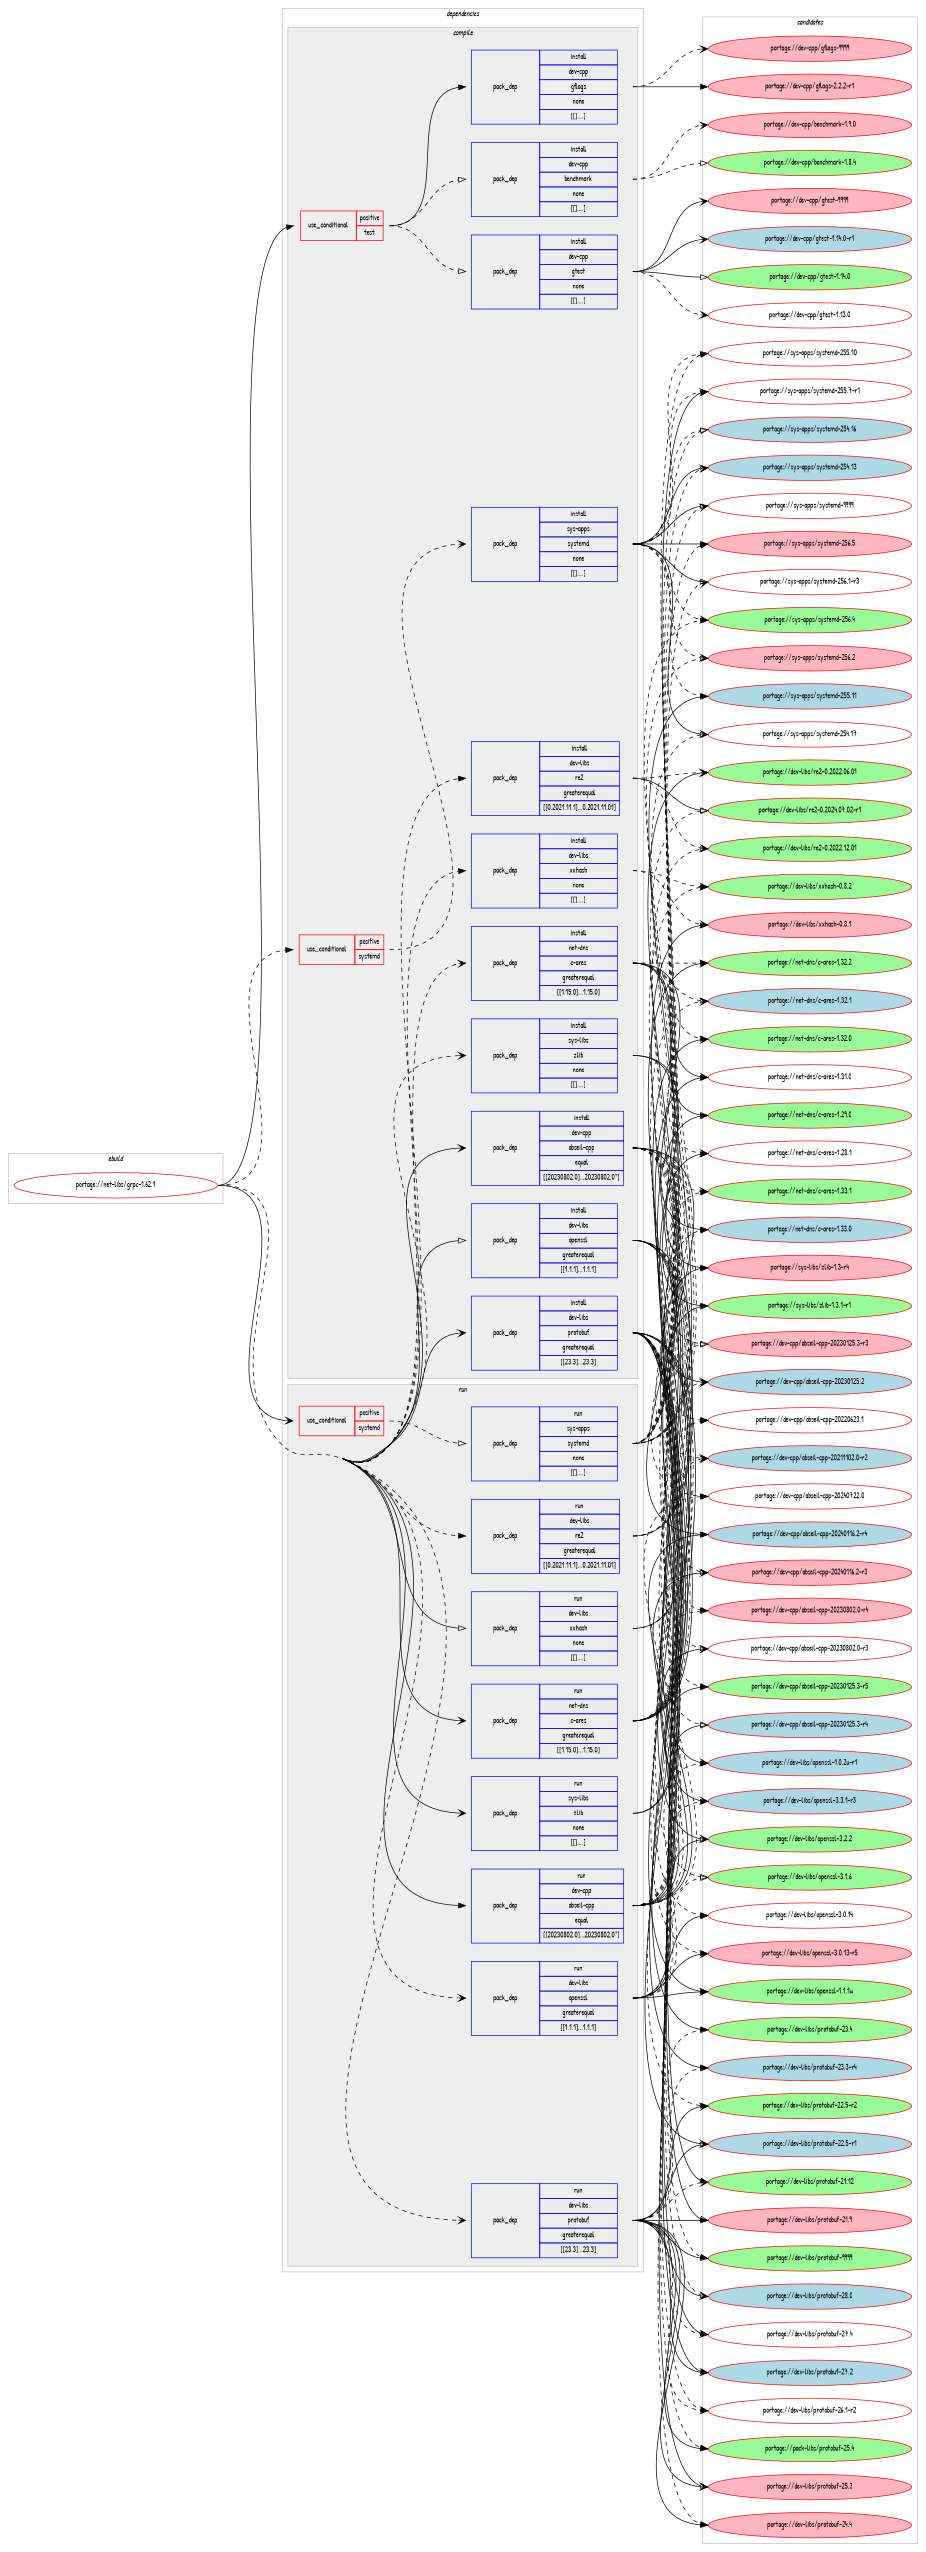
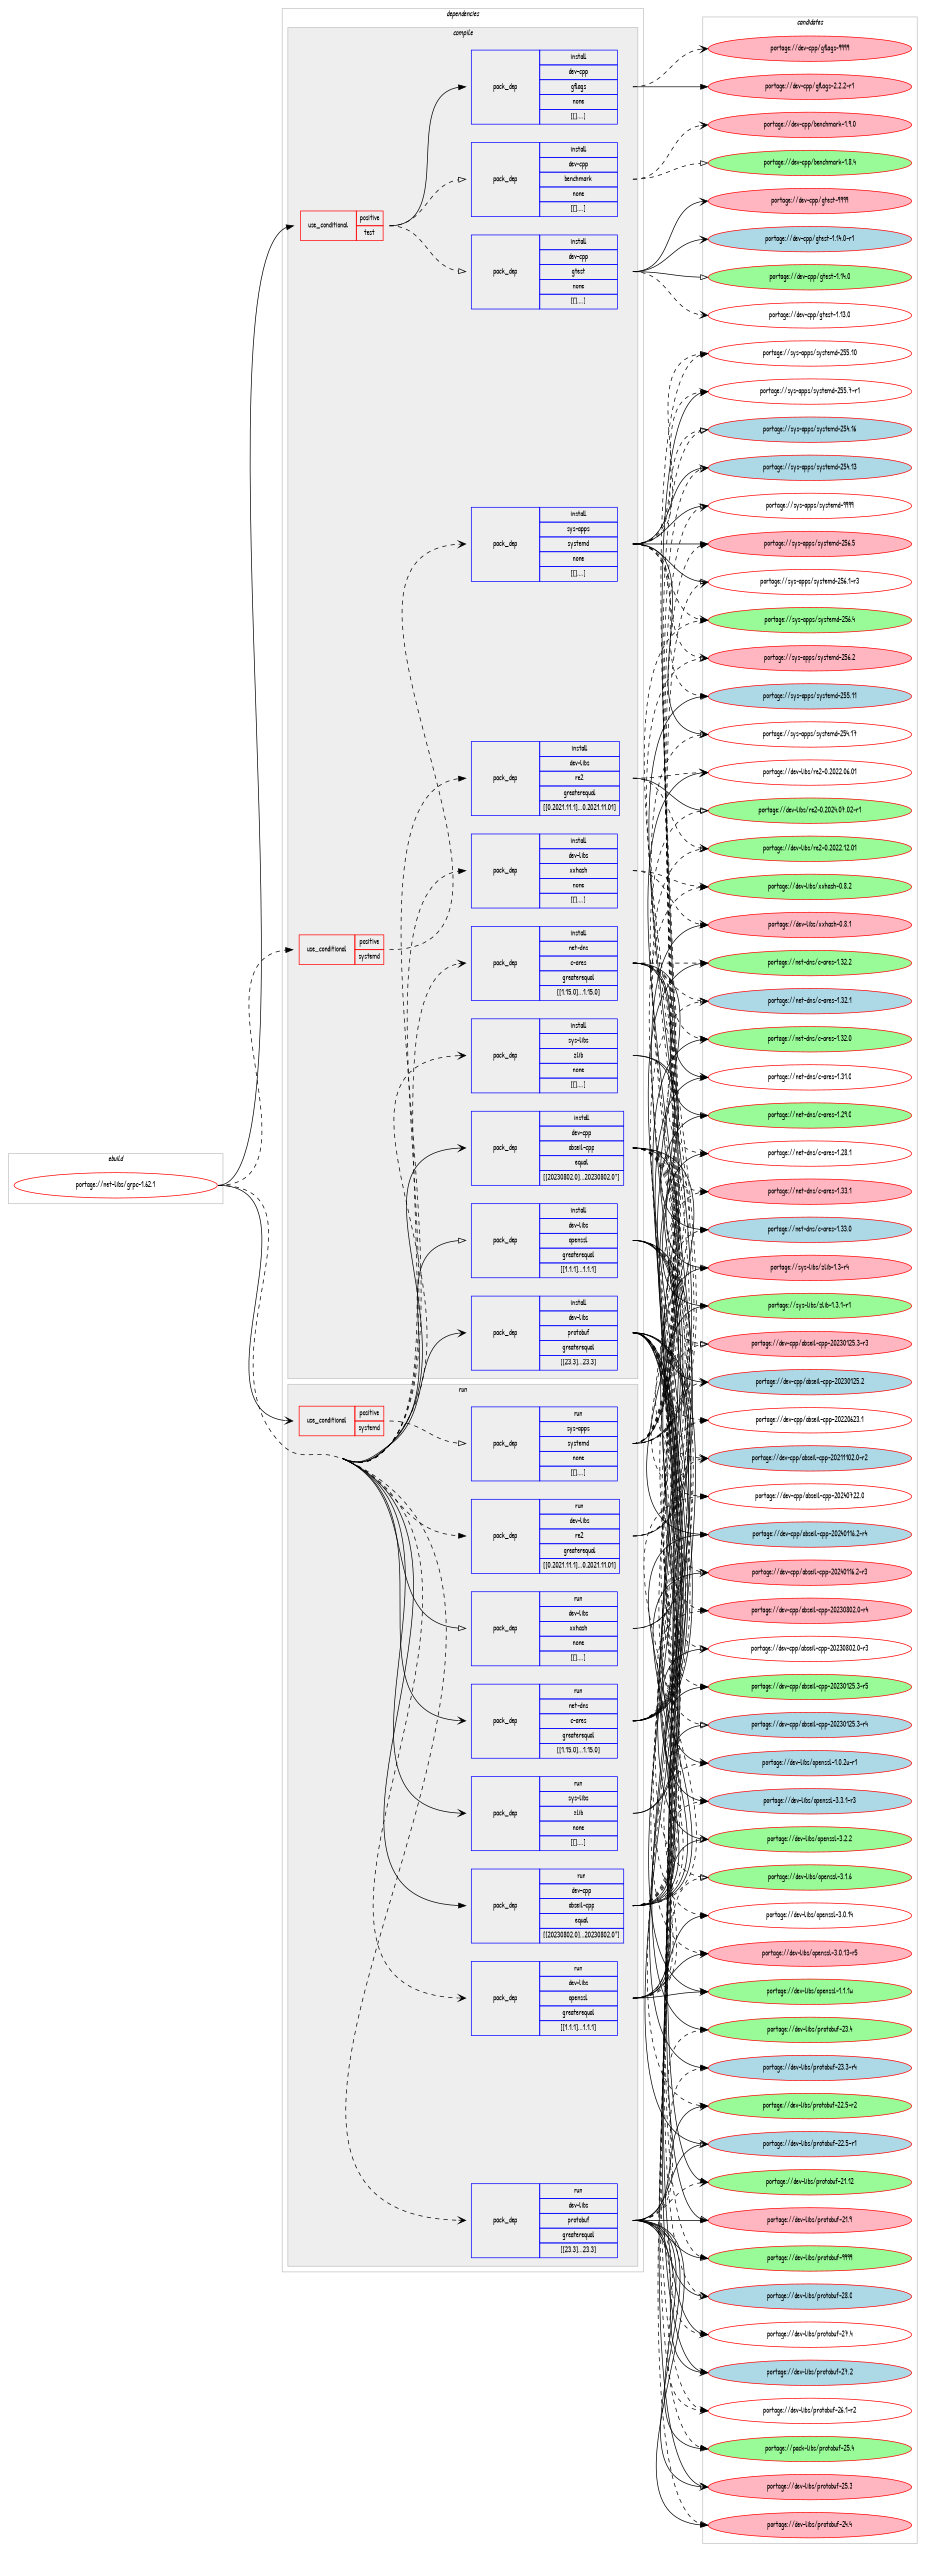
node "portage://dev-libs/re2-0.2022.06.01": fillcolor palegreen -> white
node "portage://net-dns/c-ares-1.33.1": fillcolor palegreen -> lightpink
